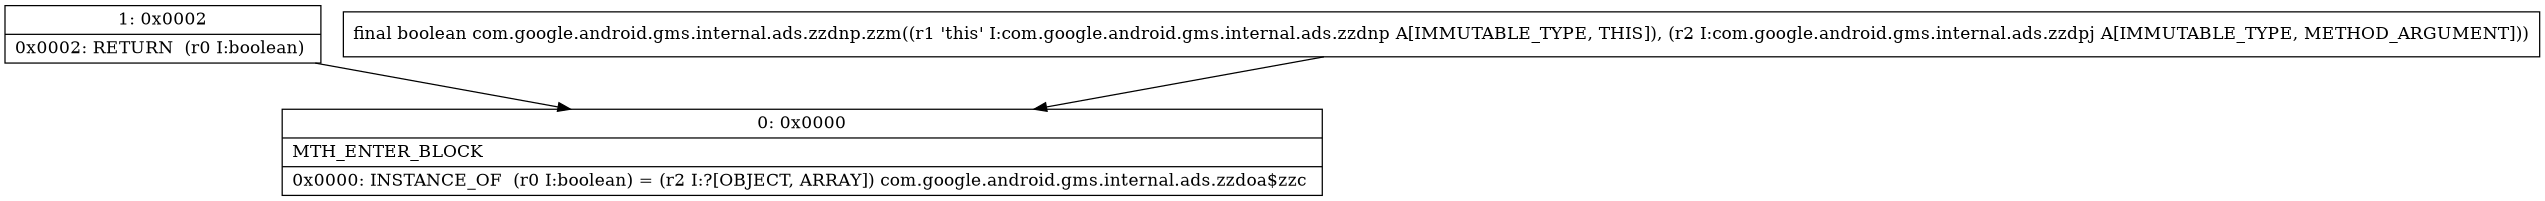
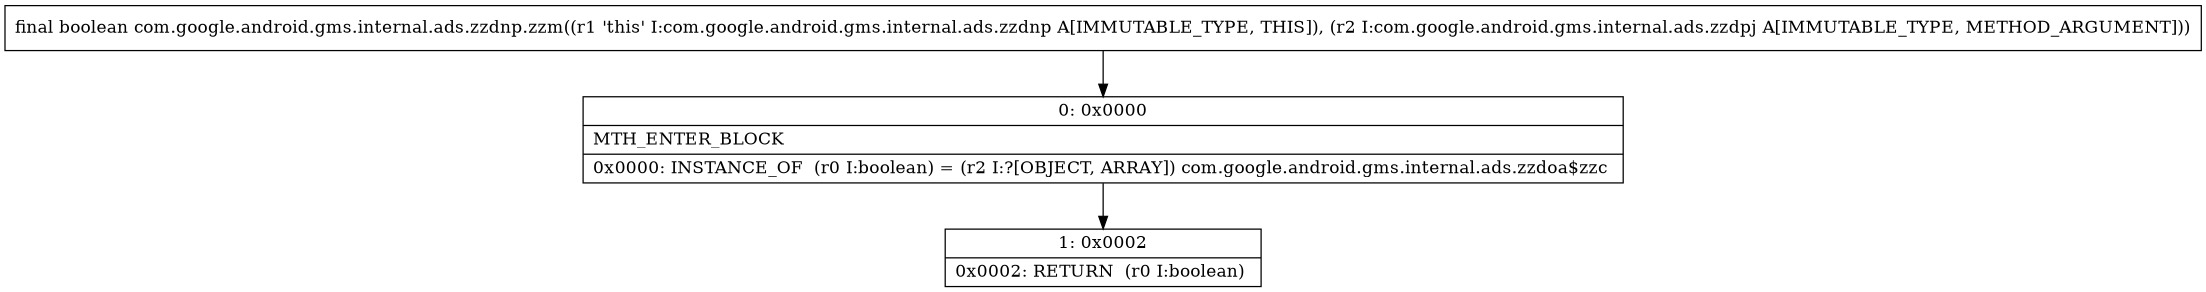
edge "1: 0x0002" -> "0: 0x0000": reversed
